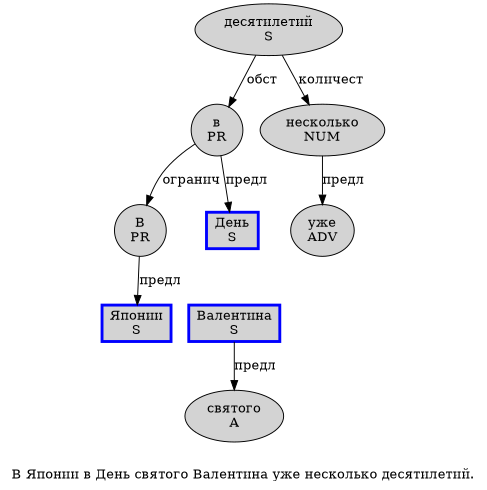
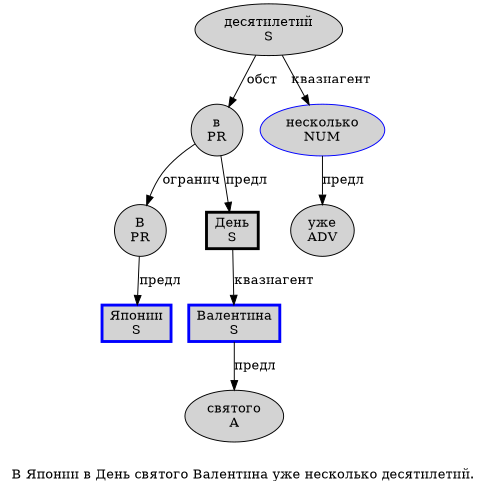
edge "десятилетий S" -> "несколько NUM": label "количест" -> "квазиагент"
node "несколько NUM": color black -> blue
node "День S": color blue -> black
edge "День S" -> "Валентина S": added, label "квазиагент"
